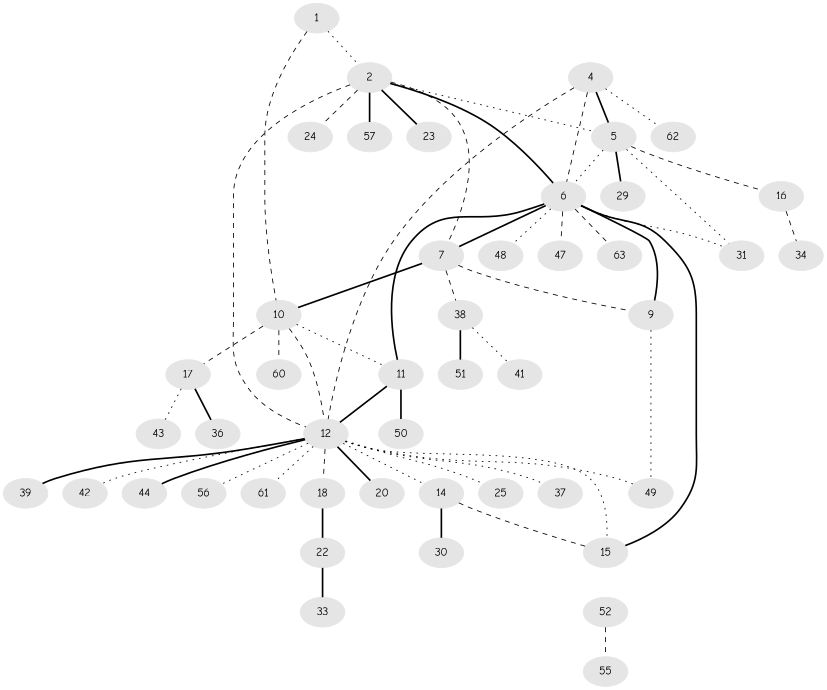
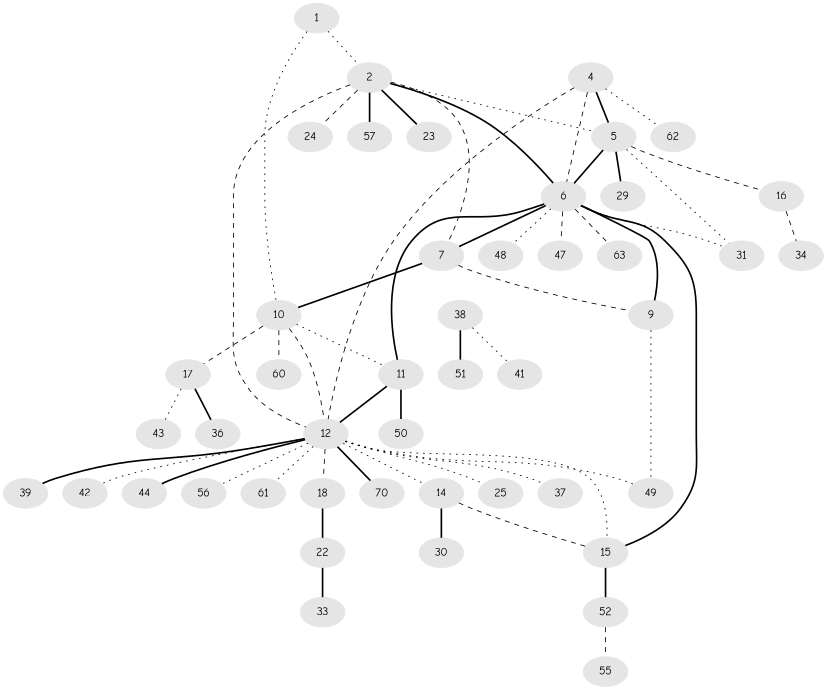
edge "1" -- "10": style dashed -> dotted
edge "5" -- "6": style dotted -> bold
edge "7" -- "38": removed
node "20": label "20" -> "70"
edge "15" -- "52": added
